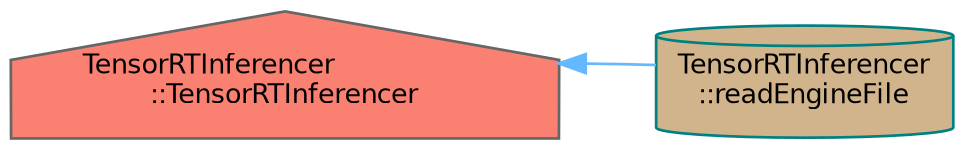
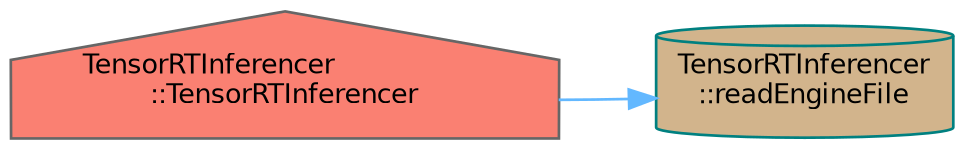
edge "TensorRTInferencer ::readEngineFile" -> "TensorRTInferencer ::TensorRTInferencer": reversed
